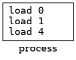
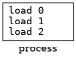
node "load 0 load 1 load 4": label "load 0 load 1 load 4" -> "load 0 load 1 load 2"
